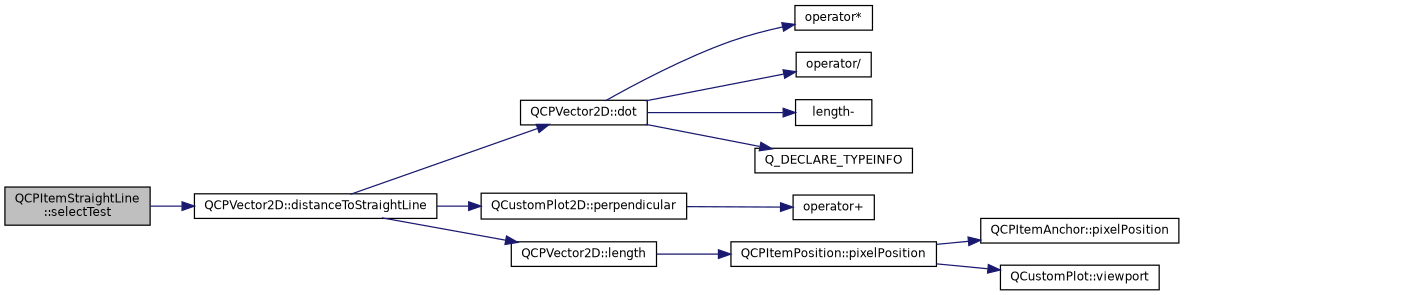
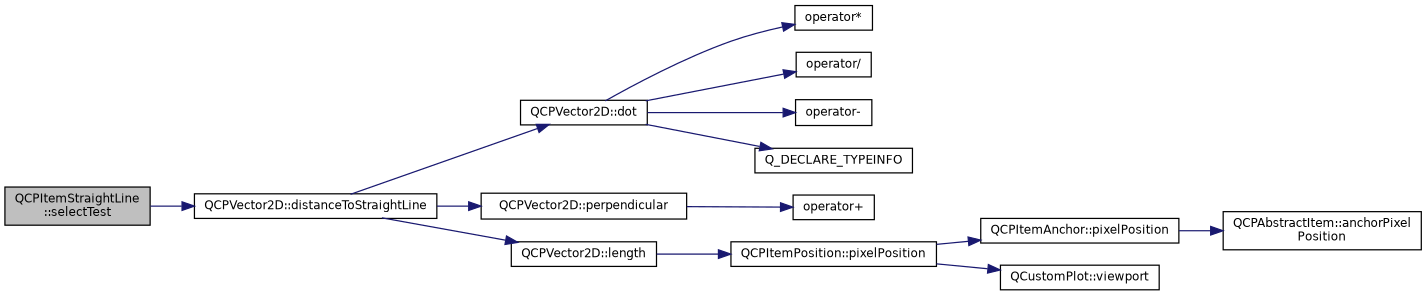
node "length-": label "length-" -> "operator-"
node "QCustomPlot2D::perpendicular": label "QCustomPlot2D::perpendicular" -> "QCPVector2D::perpendicular"
node "QCPAbstractItem::anchorPixel Position": added
